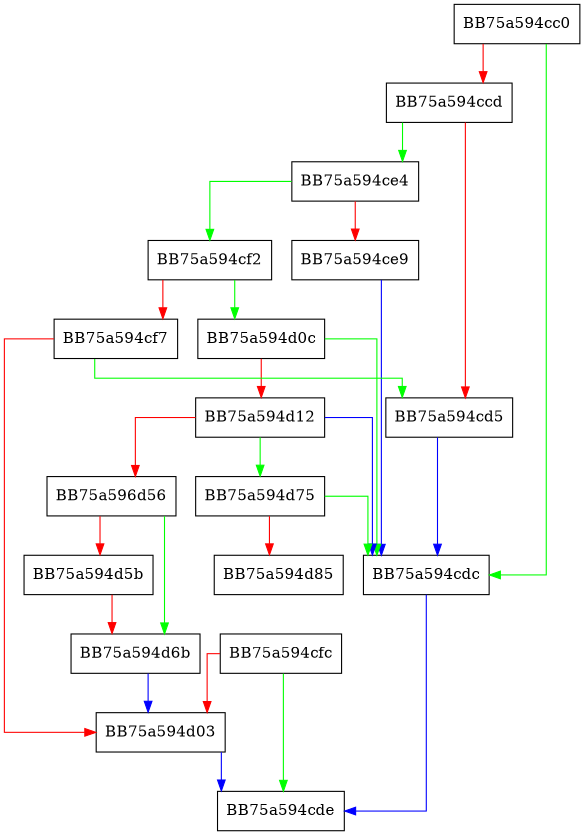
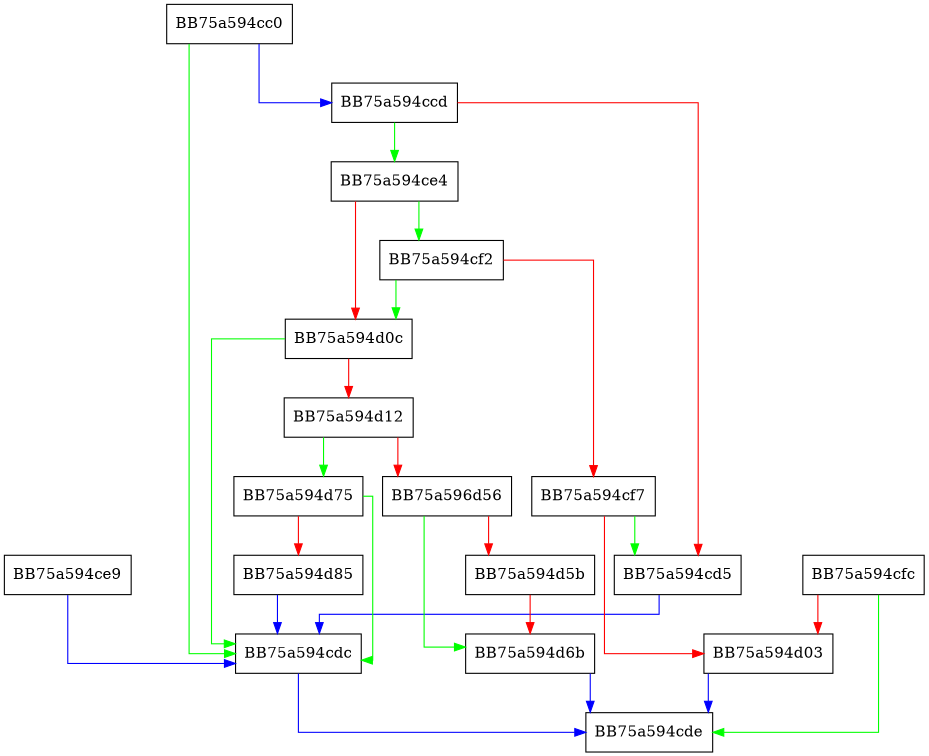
edge "BB75a594cc0" -> "BB75a594ccd": color red -> blue
edge "BB75a594ce4" -> "BB75a594ce9": now "BB75a594ce4" -> "BB75a594d0c"
edge "BB75a594d12" -> "BB75a594cdc": now "BB75a594d85" -> "BB75a594cdc"
edge "BB75a594d6b" -> "BB75a594d03": now "BB75a594d6b" -> "BB75a594cde"
